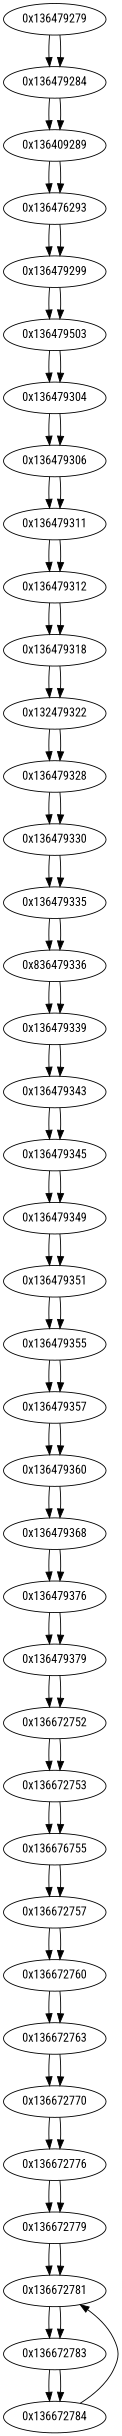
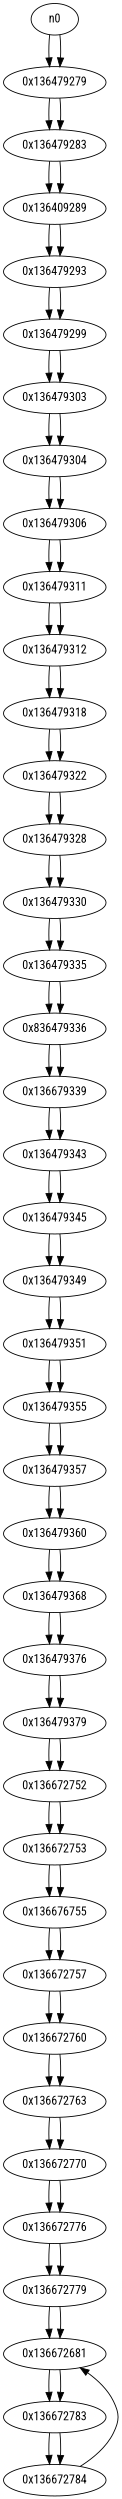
node "n0": added
node "0x136479284": label "0x136479284" -> "0x136479283"
node "0x136476293": label "0x136476293" -> "0x136479293"
node "0x136479503": label "0x136479503" -> "0x136479303"
node "0x132479322": label "0x132479322" -> "0x136479322"
node "0x136479339": label "0x136479339" -> "0x136679339"
node "0x136672781": label "0x136672781" -> "0x136672681"
